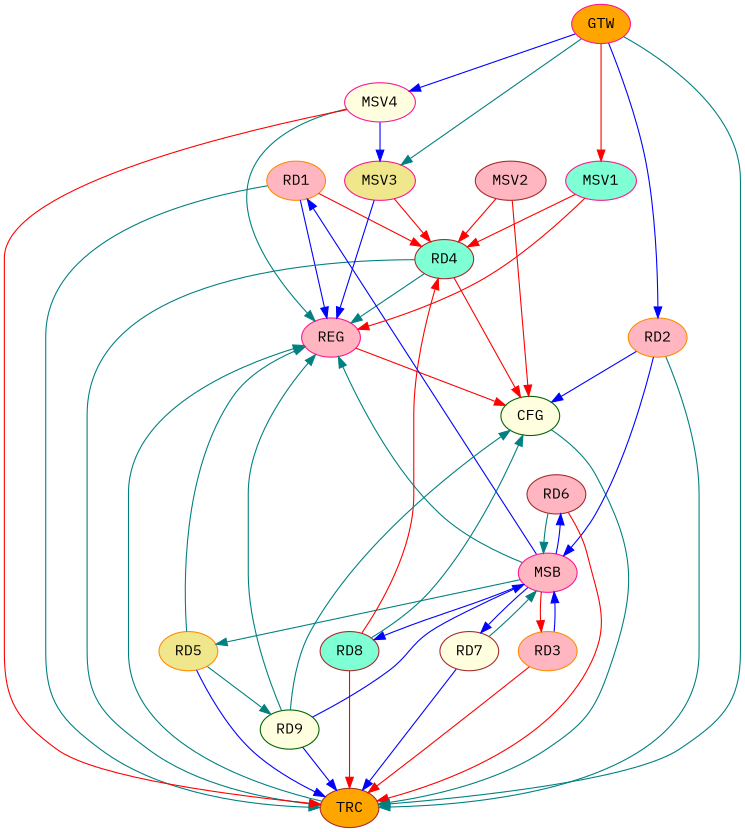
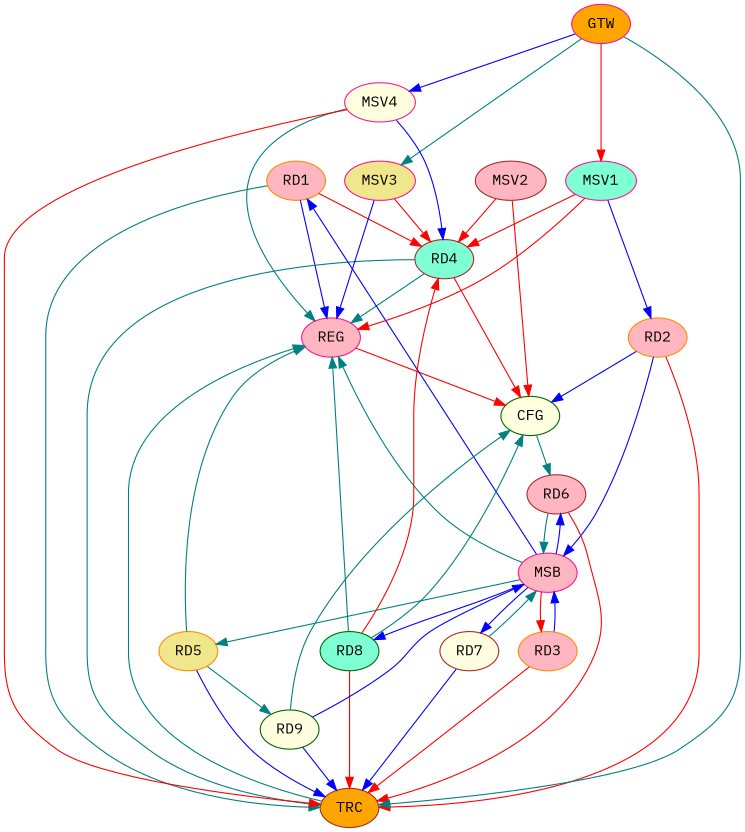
edge "MSV4" -> "MSV3": now "MSV4" -> "RD4"
edge "GTW" -> "RD2": now "MSV1" -> "RD2"
edge "RD9" -> "REG": now "RD8" -> "REG"
node "RD8": color brown -> darkgreen
edge "CFG" -> "TRC": now "CFG" -> "RD6"
edge "RD2" -> "TRC": color teal -> red
